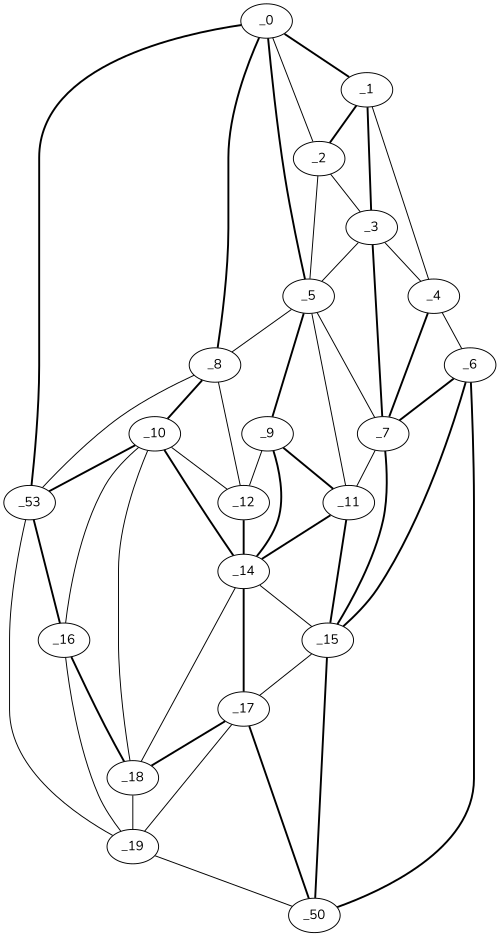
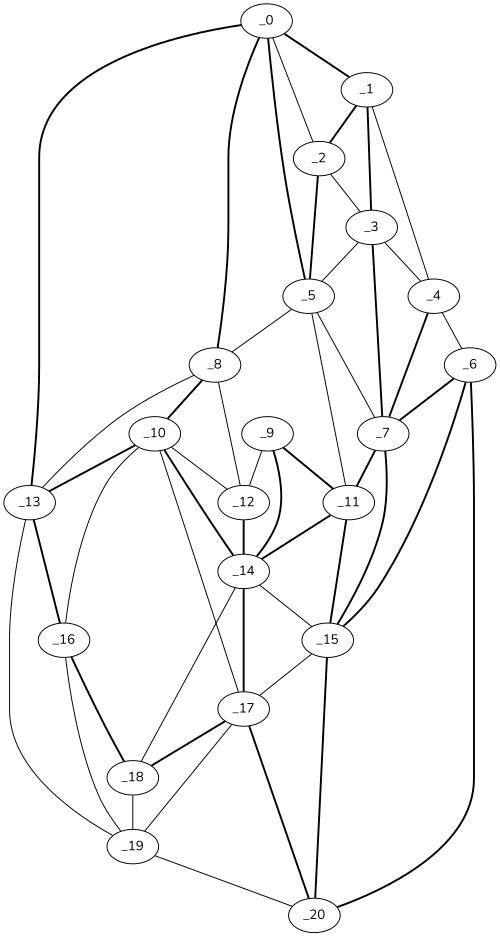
edge "_2" -- "_5": style solid -> bold
edge "_5" -- "_9": removed
edge "_7" -- "_11": style solid -> bold
node "_53": label "_53" -> "_13"
edge "_10" -- "_18": now "_10" -- "_17"
node "_50": label "_50" -> "_20"
